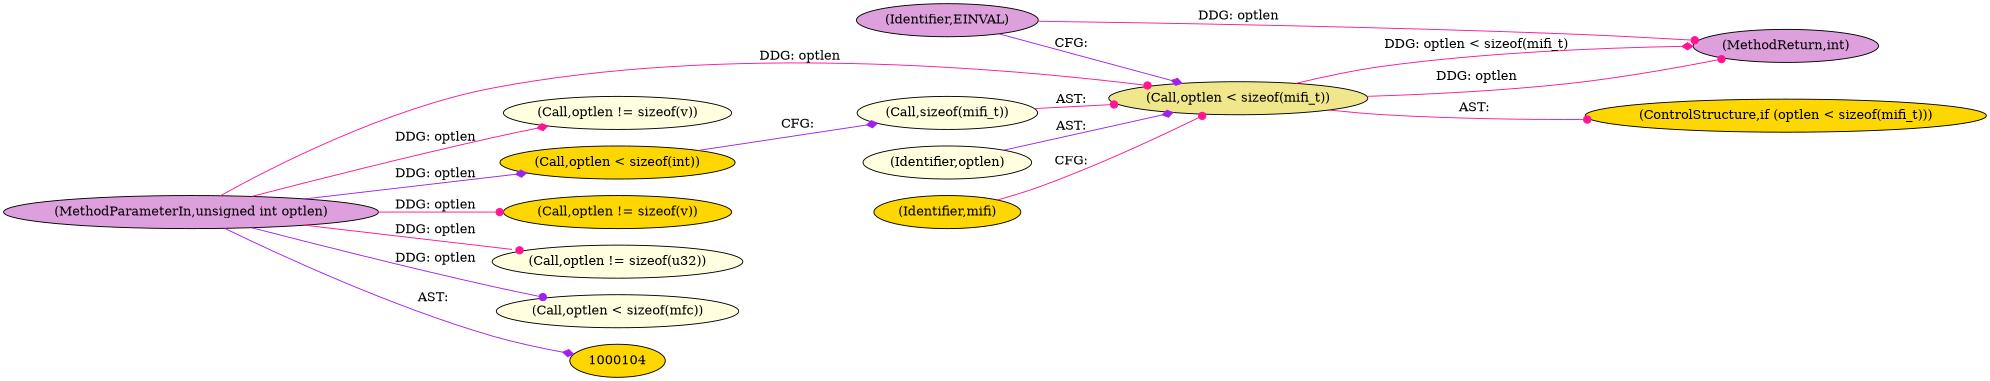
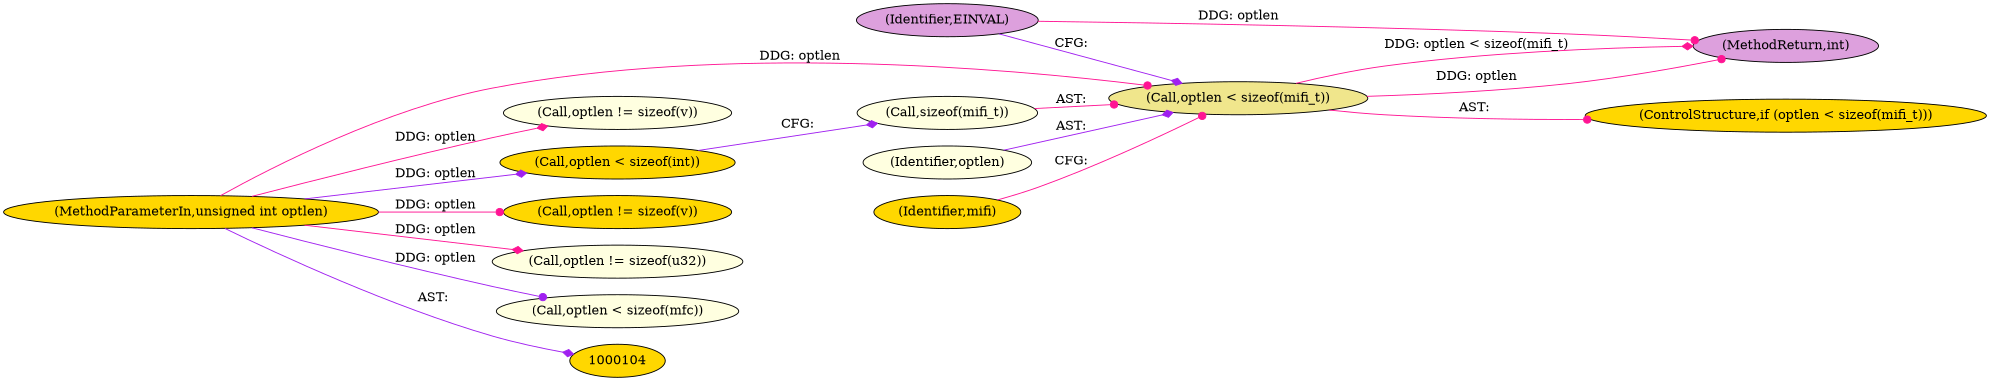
node "(MethodParameterIn,unsigned int optlen)": fillcolor plum -> gold
edge "(MethodParameterIn,unsigned int optlen)" -> "(Call,optlen != sizeof(u32))": arrowhead dot -> diamond
